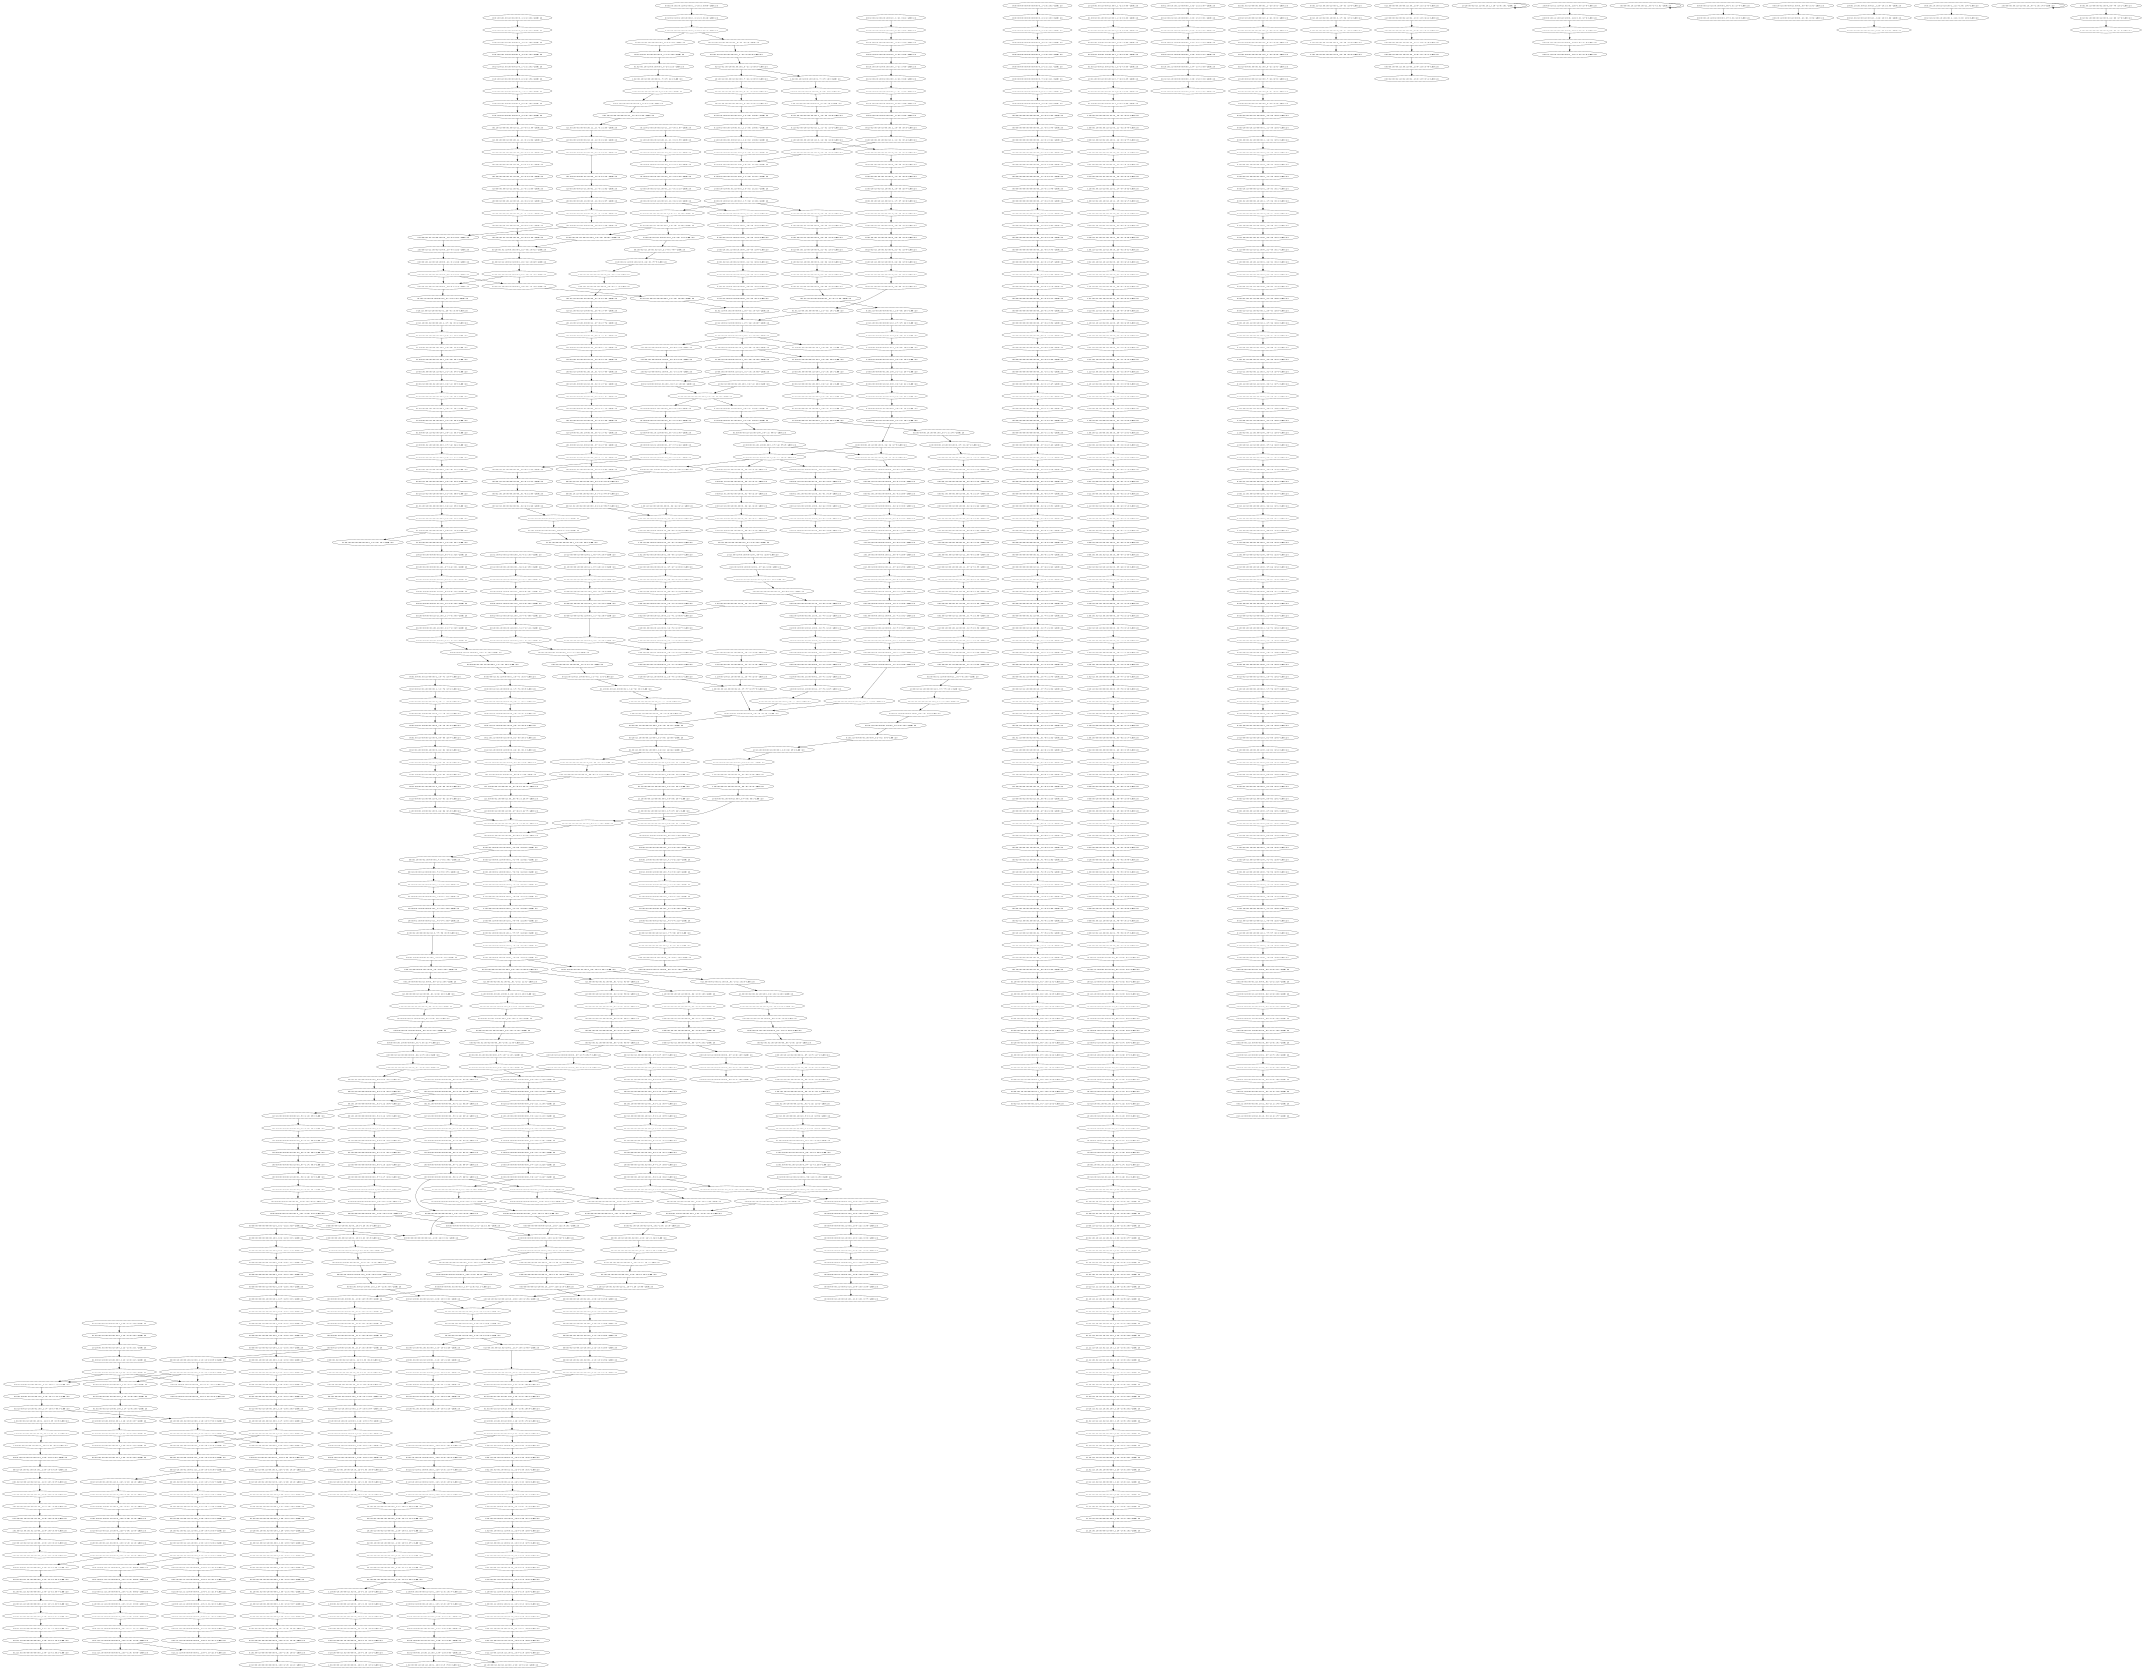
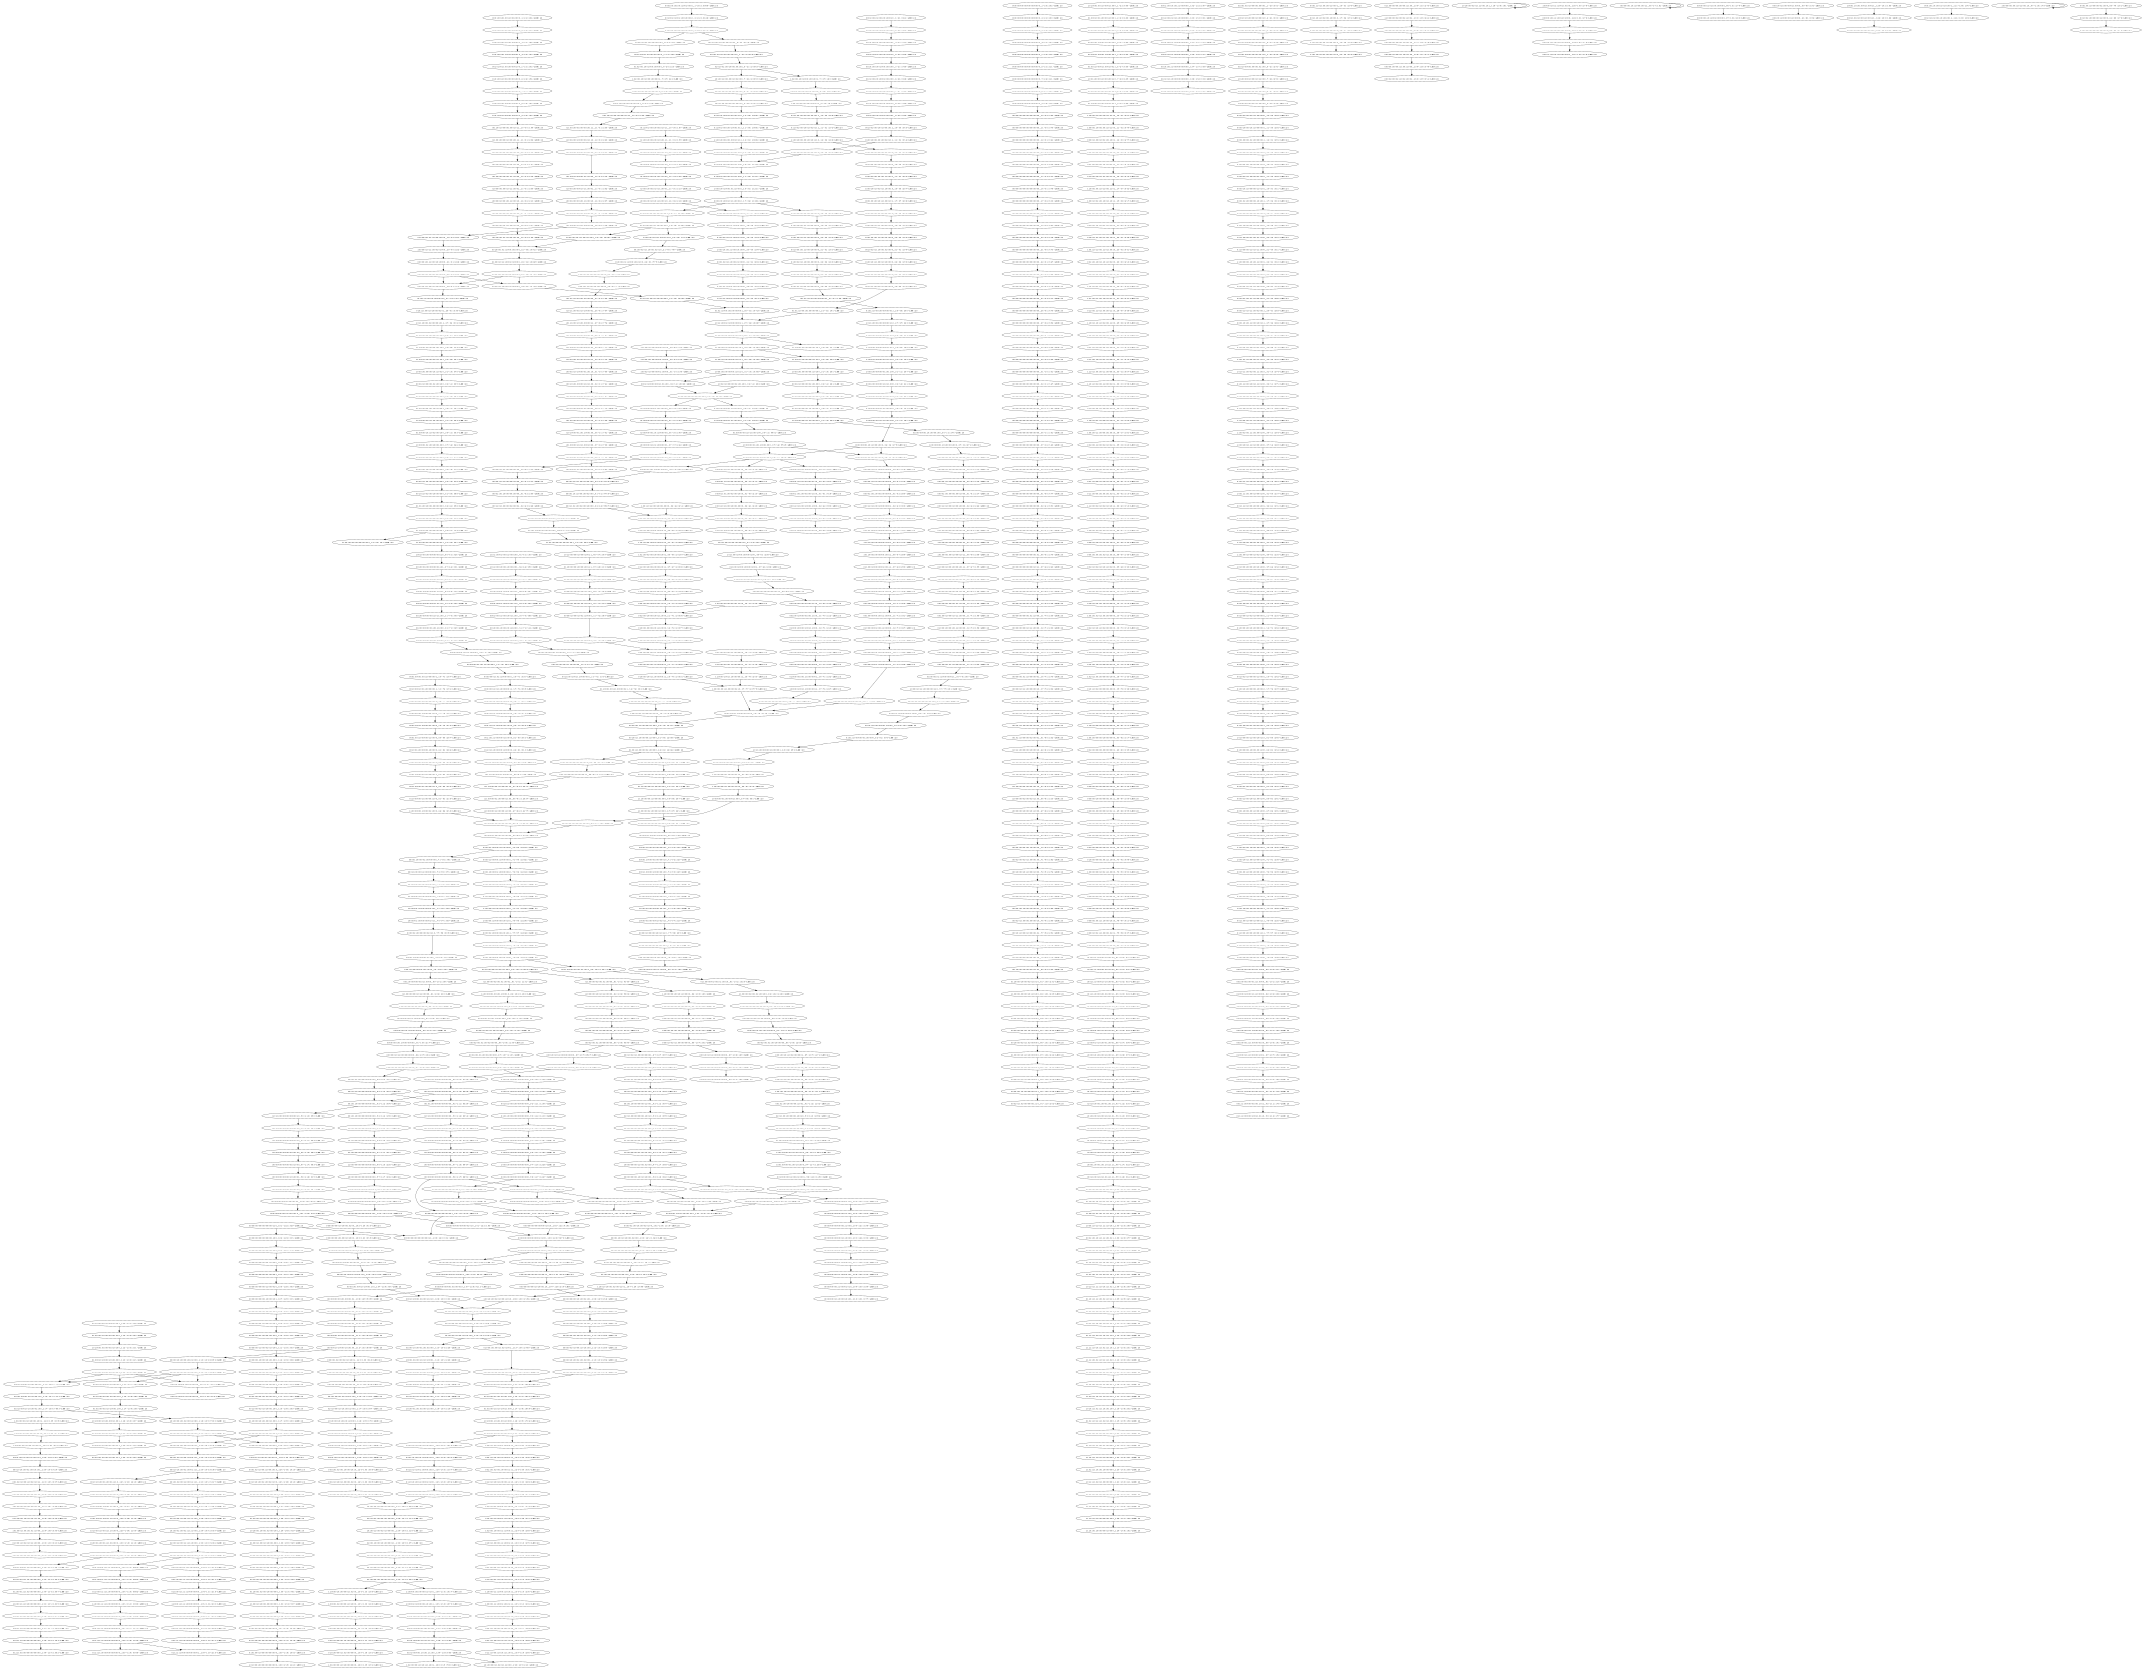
edge "01110001010000000110_28-47:11001-LEN:20" -> "11100010100000001100_29-48:312-LEN:20": removed
edge "01000010001000010111_47-67:199-LEN:20" -> "10000100010000101110_48-68:198-LEN:20": removed
